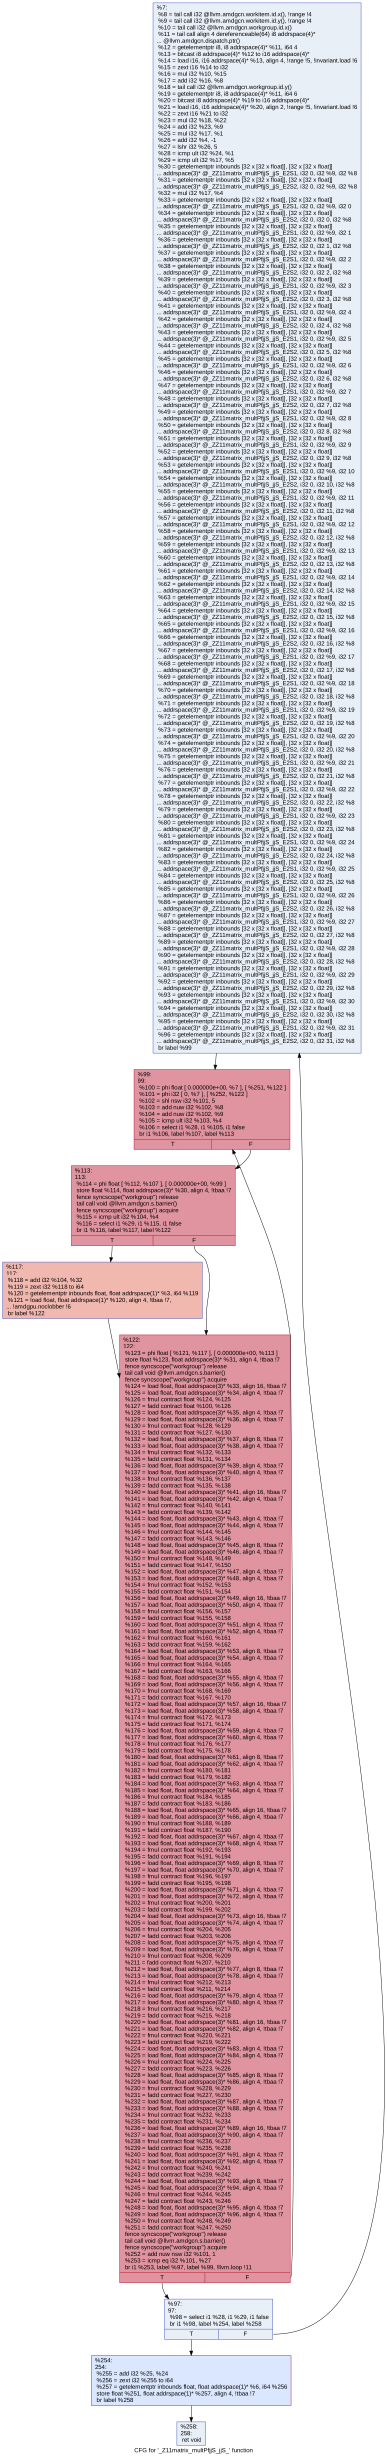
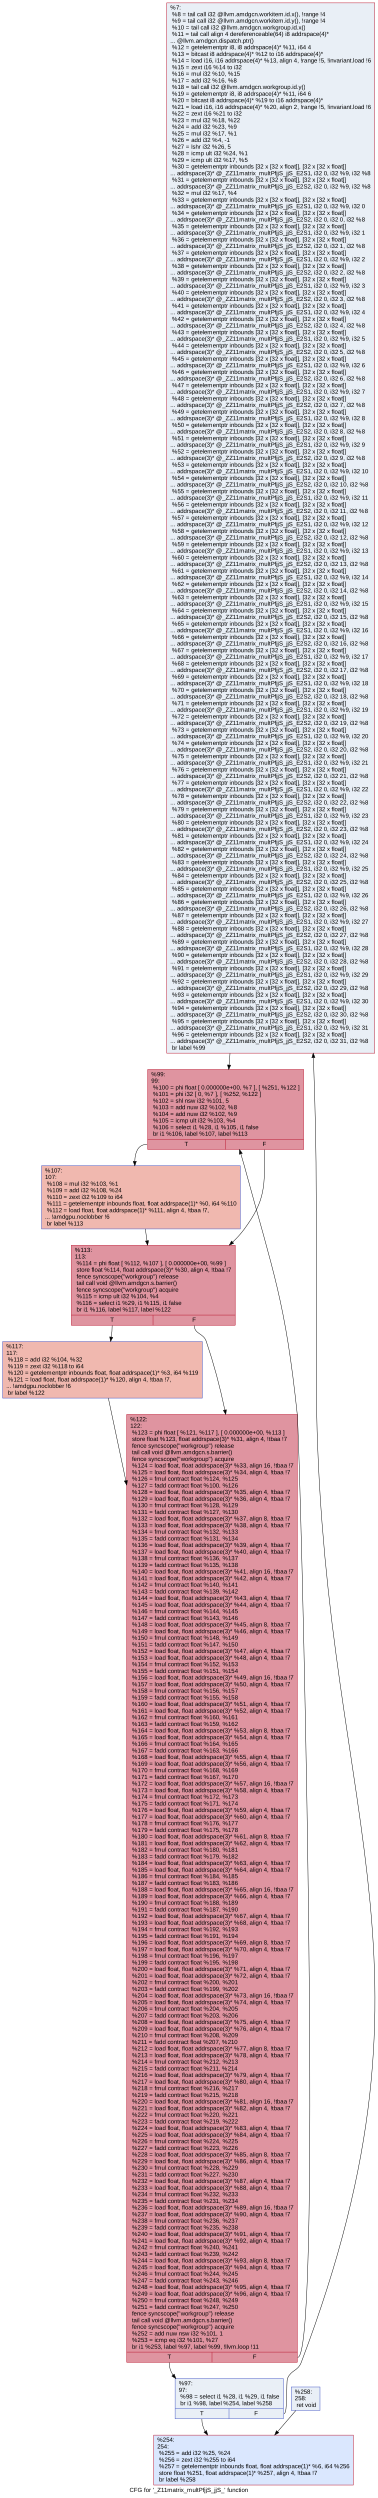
node "%7:": color #3d50c3ff -> #b70d28ff
node "%107:": added
edge "%254:" -> "%258:": reversed
